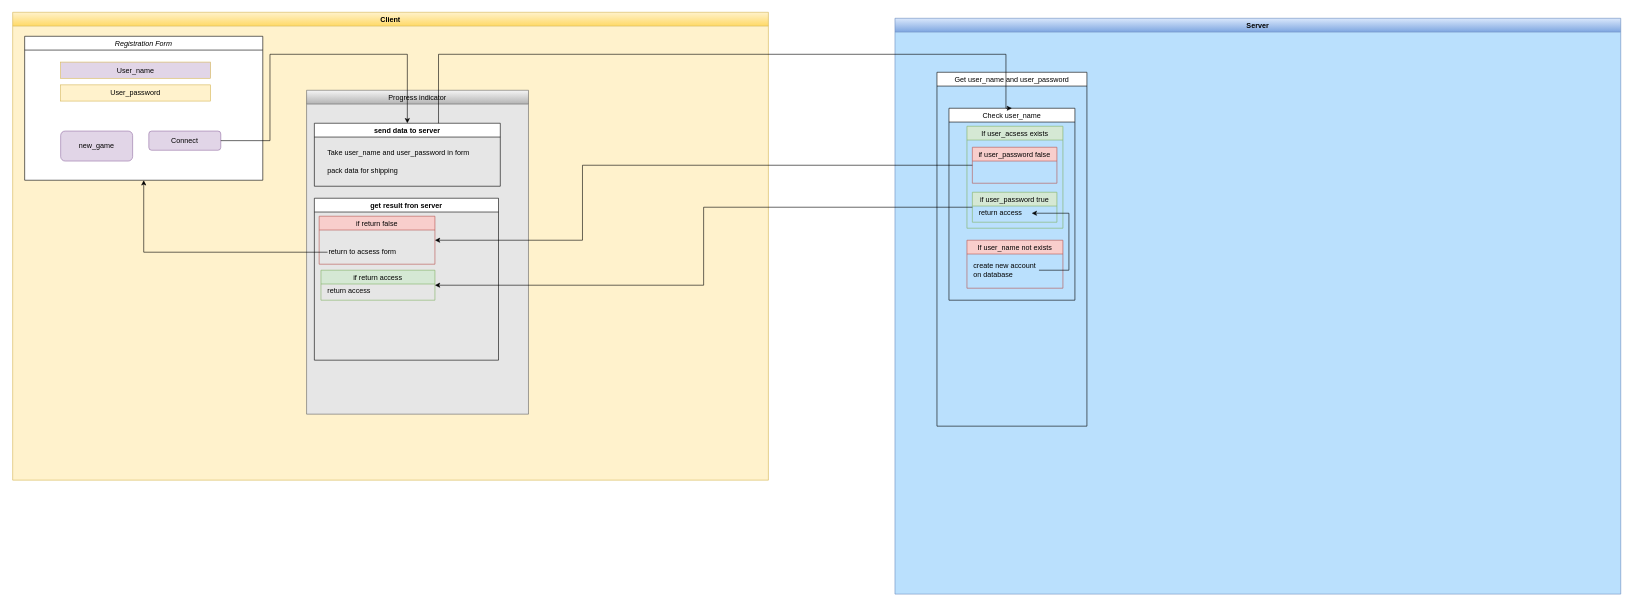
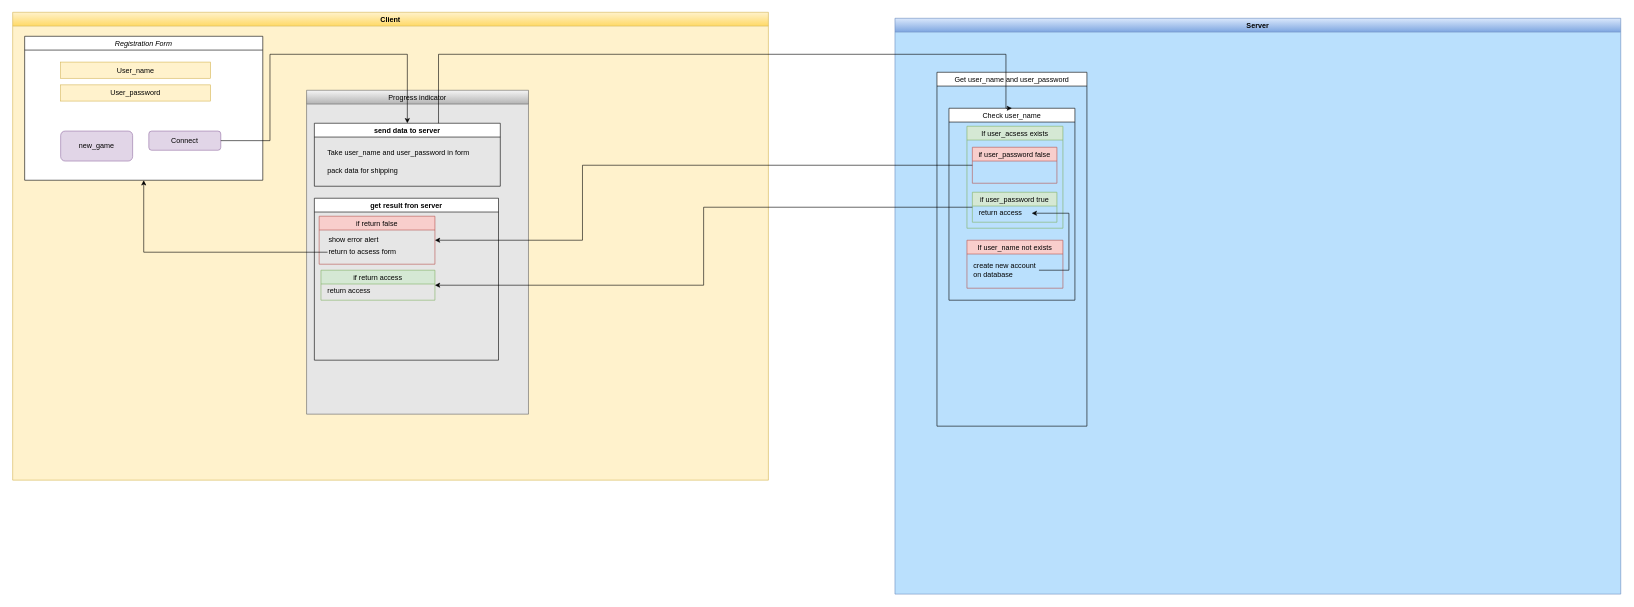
node "User_name": fillcolor #e1d5e7 -> #fff2cc
node "show error alert": added
